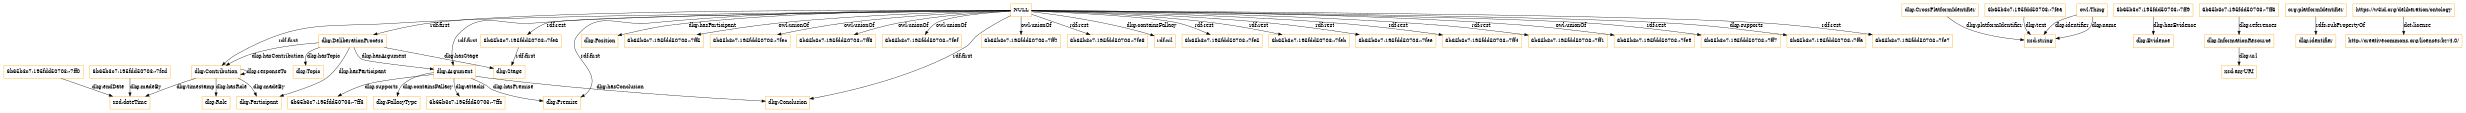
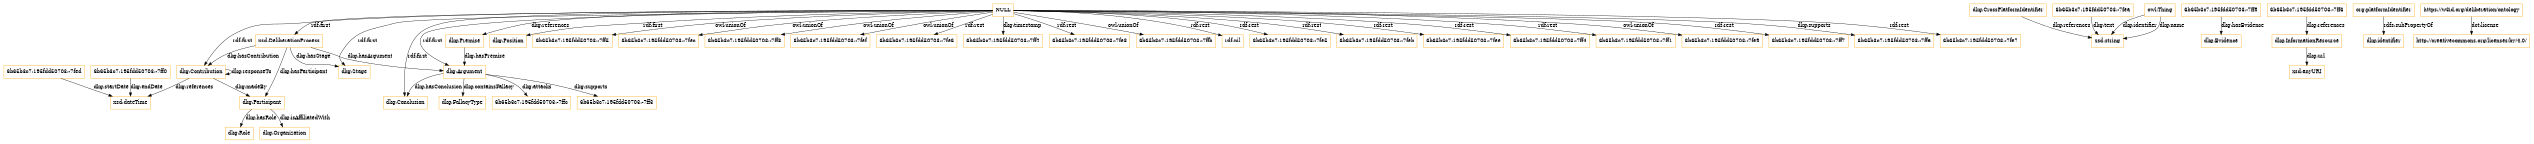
edge "NULL" -> "dkg:Position": label "dkg:hasParticipant" -> "rdf:first"
edge "NULL" -> "6b65b3c7:195fdd50703:-7ff2": label "owl:unionOf" -> "dkg:timestamp"
edge "NULL" -> "rdf:nil": label "dkg:containsFallacy" -> "rdf:rest"
edge "dkg:CrossPlatformIdentifier" -> "xsd:string": label "dkg:platformIdentifier" -> "dkg:references"
node "dkg:DeliberationProcess": label "dkg:DeliberationProcess" -> "xsd:DeliberationProcess"
node "6b65b3c7:195fdd50703:-7ffb": added
edge "6b65b3c7:195fdd50703:-7fe6" -> "dkg:Stage": now "NULL" -> "dkg:Stage"
edge "NULL" -> "dkg:Premise": label "rdf:first" -> "dkg:references"
node "dkg:Topic": removed
edge "dkg:Contribution" -> "dkg:Role": now "dkg:Participant" -> "dkg:Role"
edge "6b65b3c7:195fdd50703:-7fed" -> "xsd:dateTime": label "dkg:madeBy" -> "dkg:startDate"
edge "dkg:Contribution" -> "xsd:dateTime": label "dkg:timestamp" -> "dkg:references"
edge "dkg:Argument" -> "dkg:Premise": reversed
node "dkg:Organization": added
